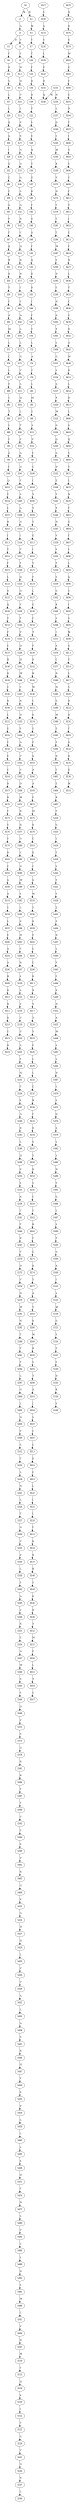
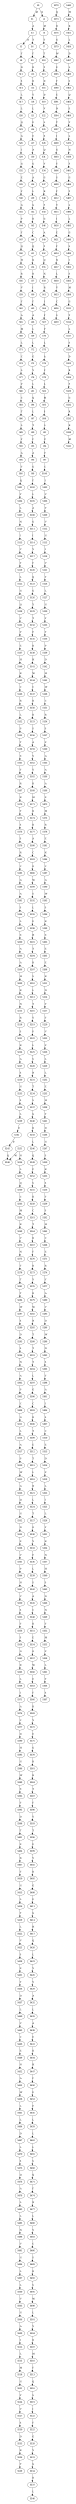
node "S442": removed
edge "S224" -> "S227": added, label "A"
